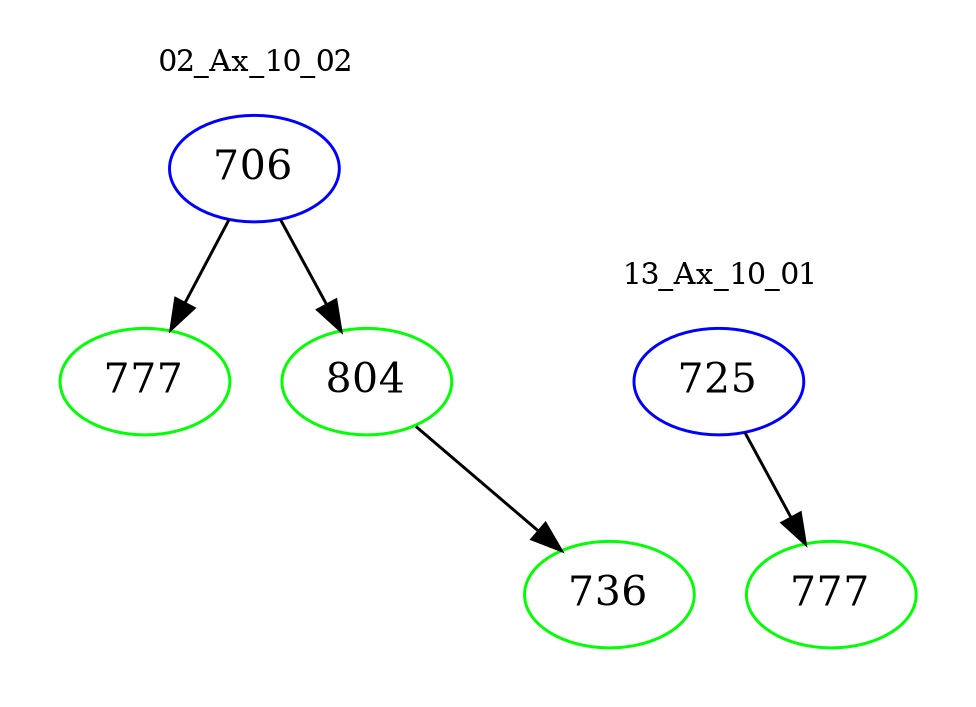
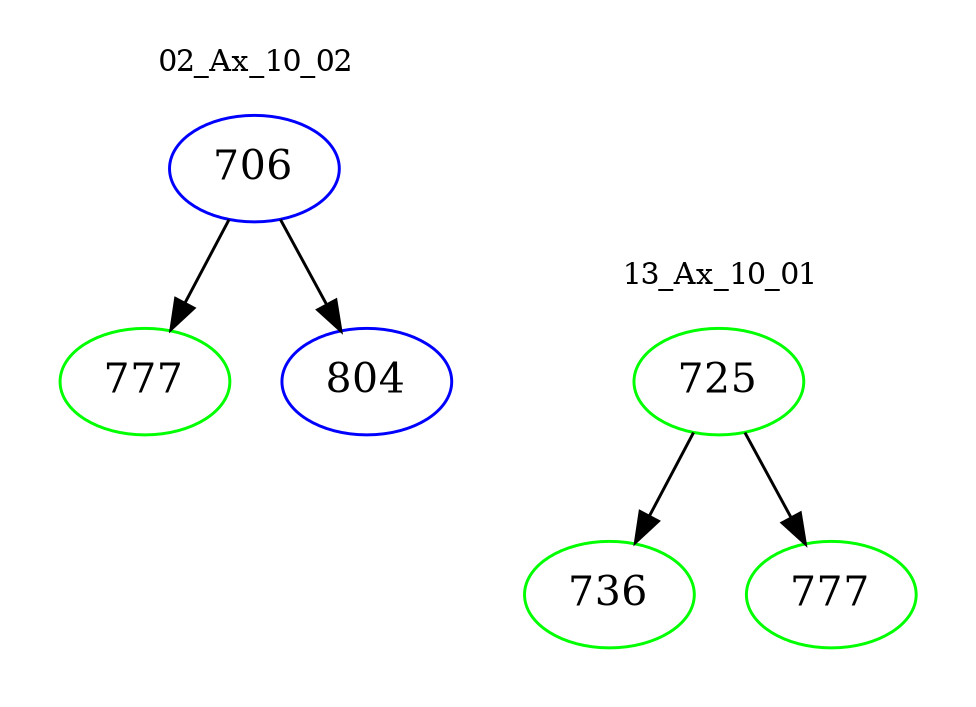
node "804": color green -> blue
node "725": color blue -> green
edge "804" -> "736": now "725" -> "736"
